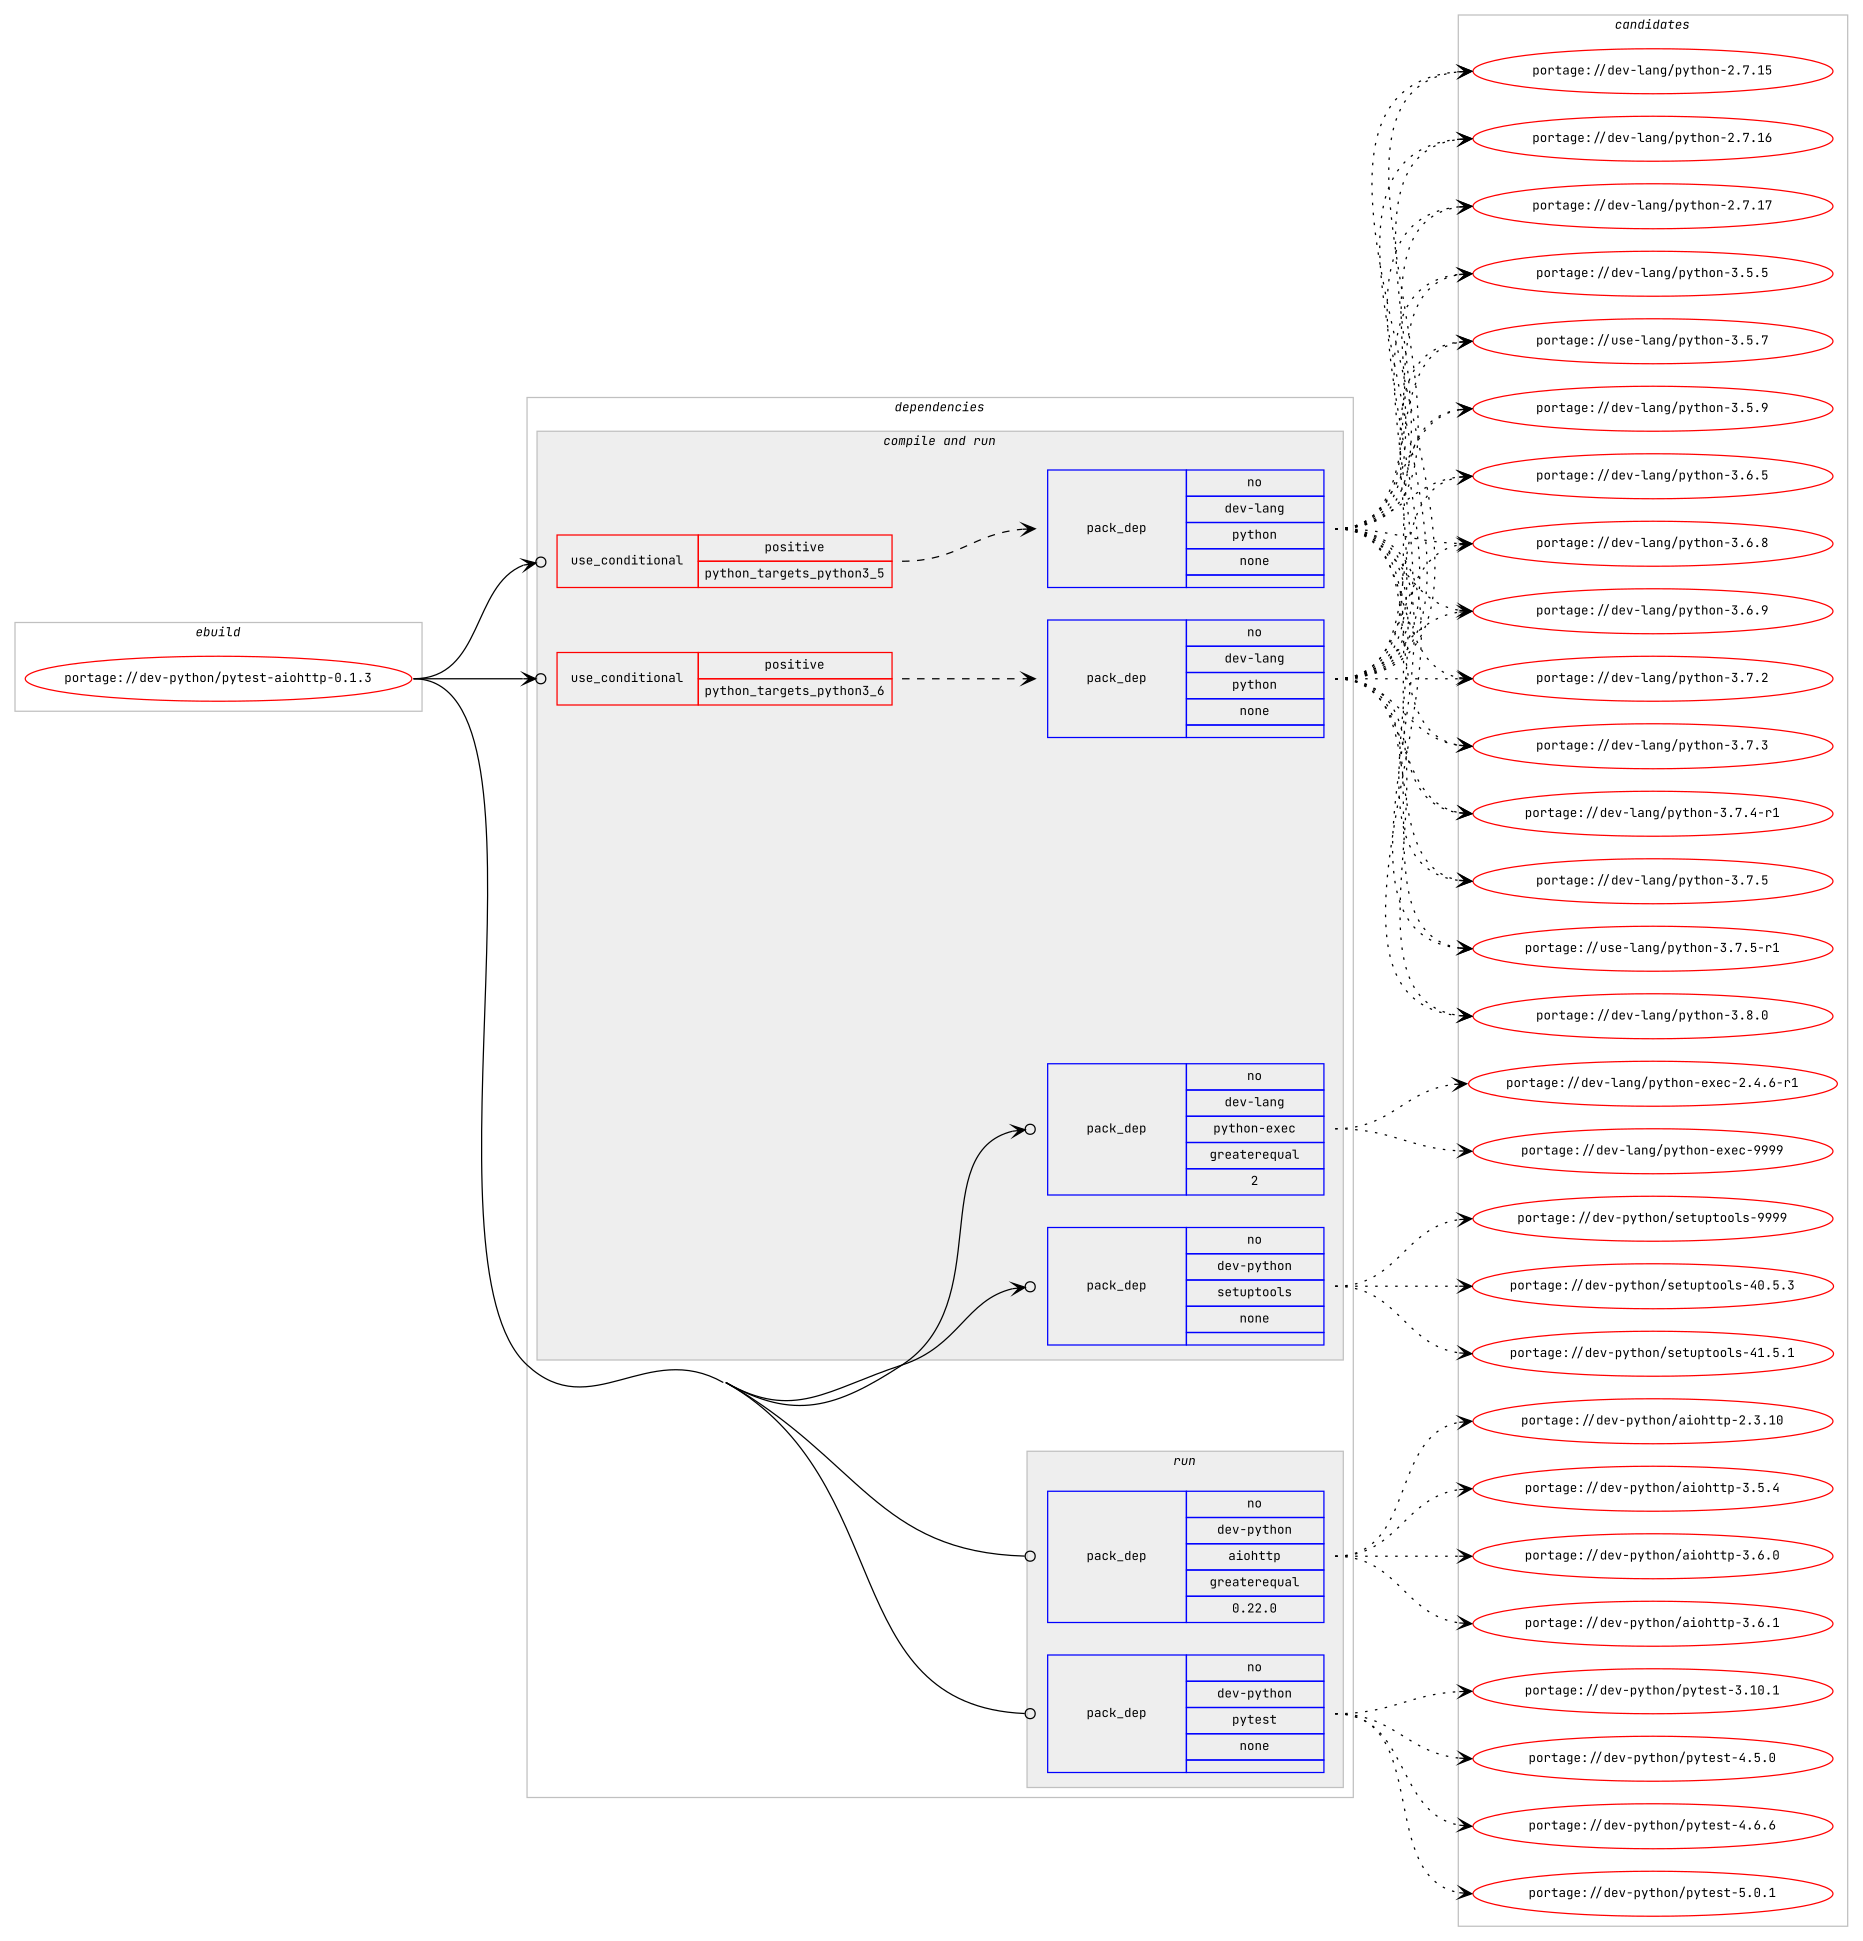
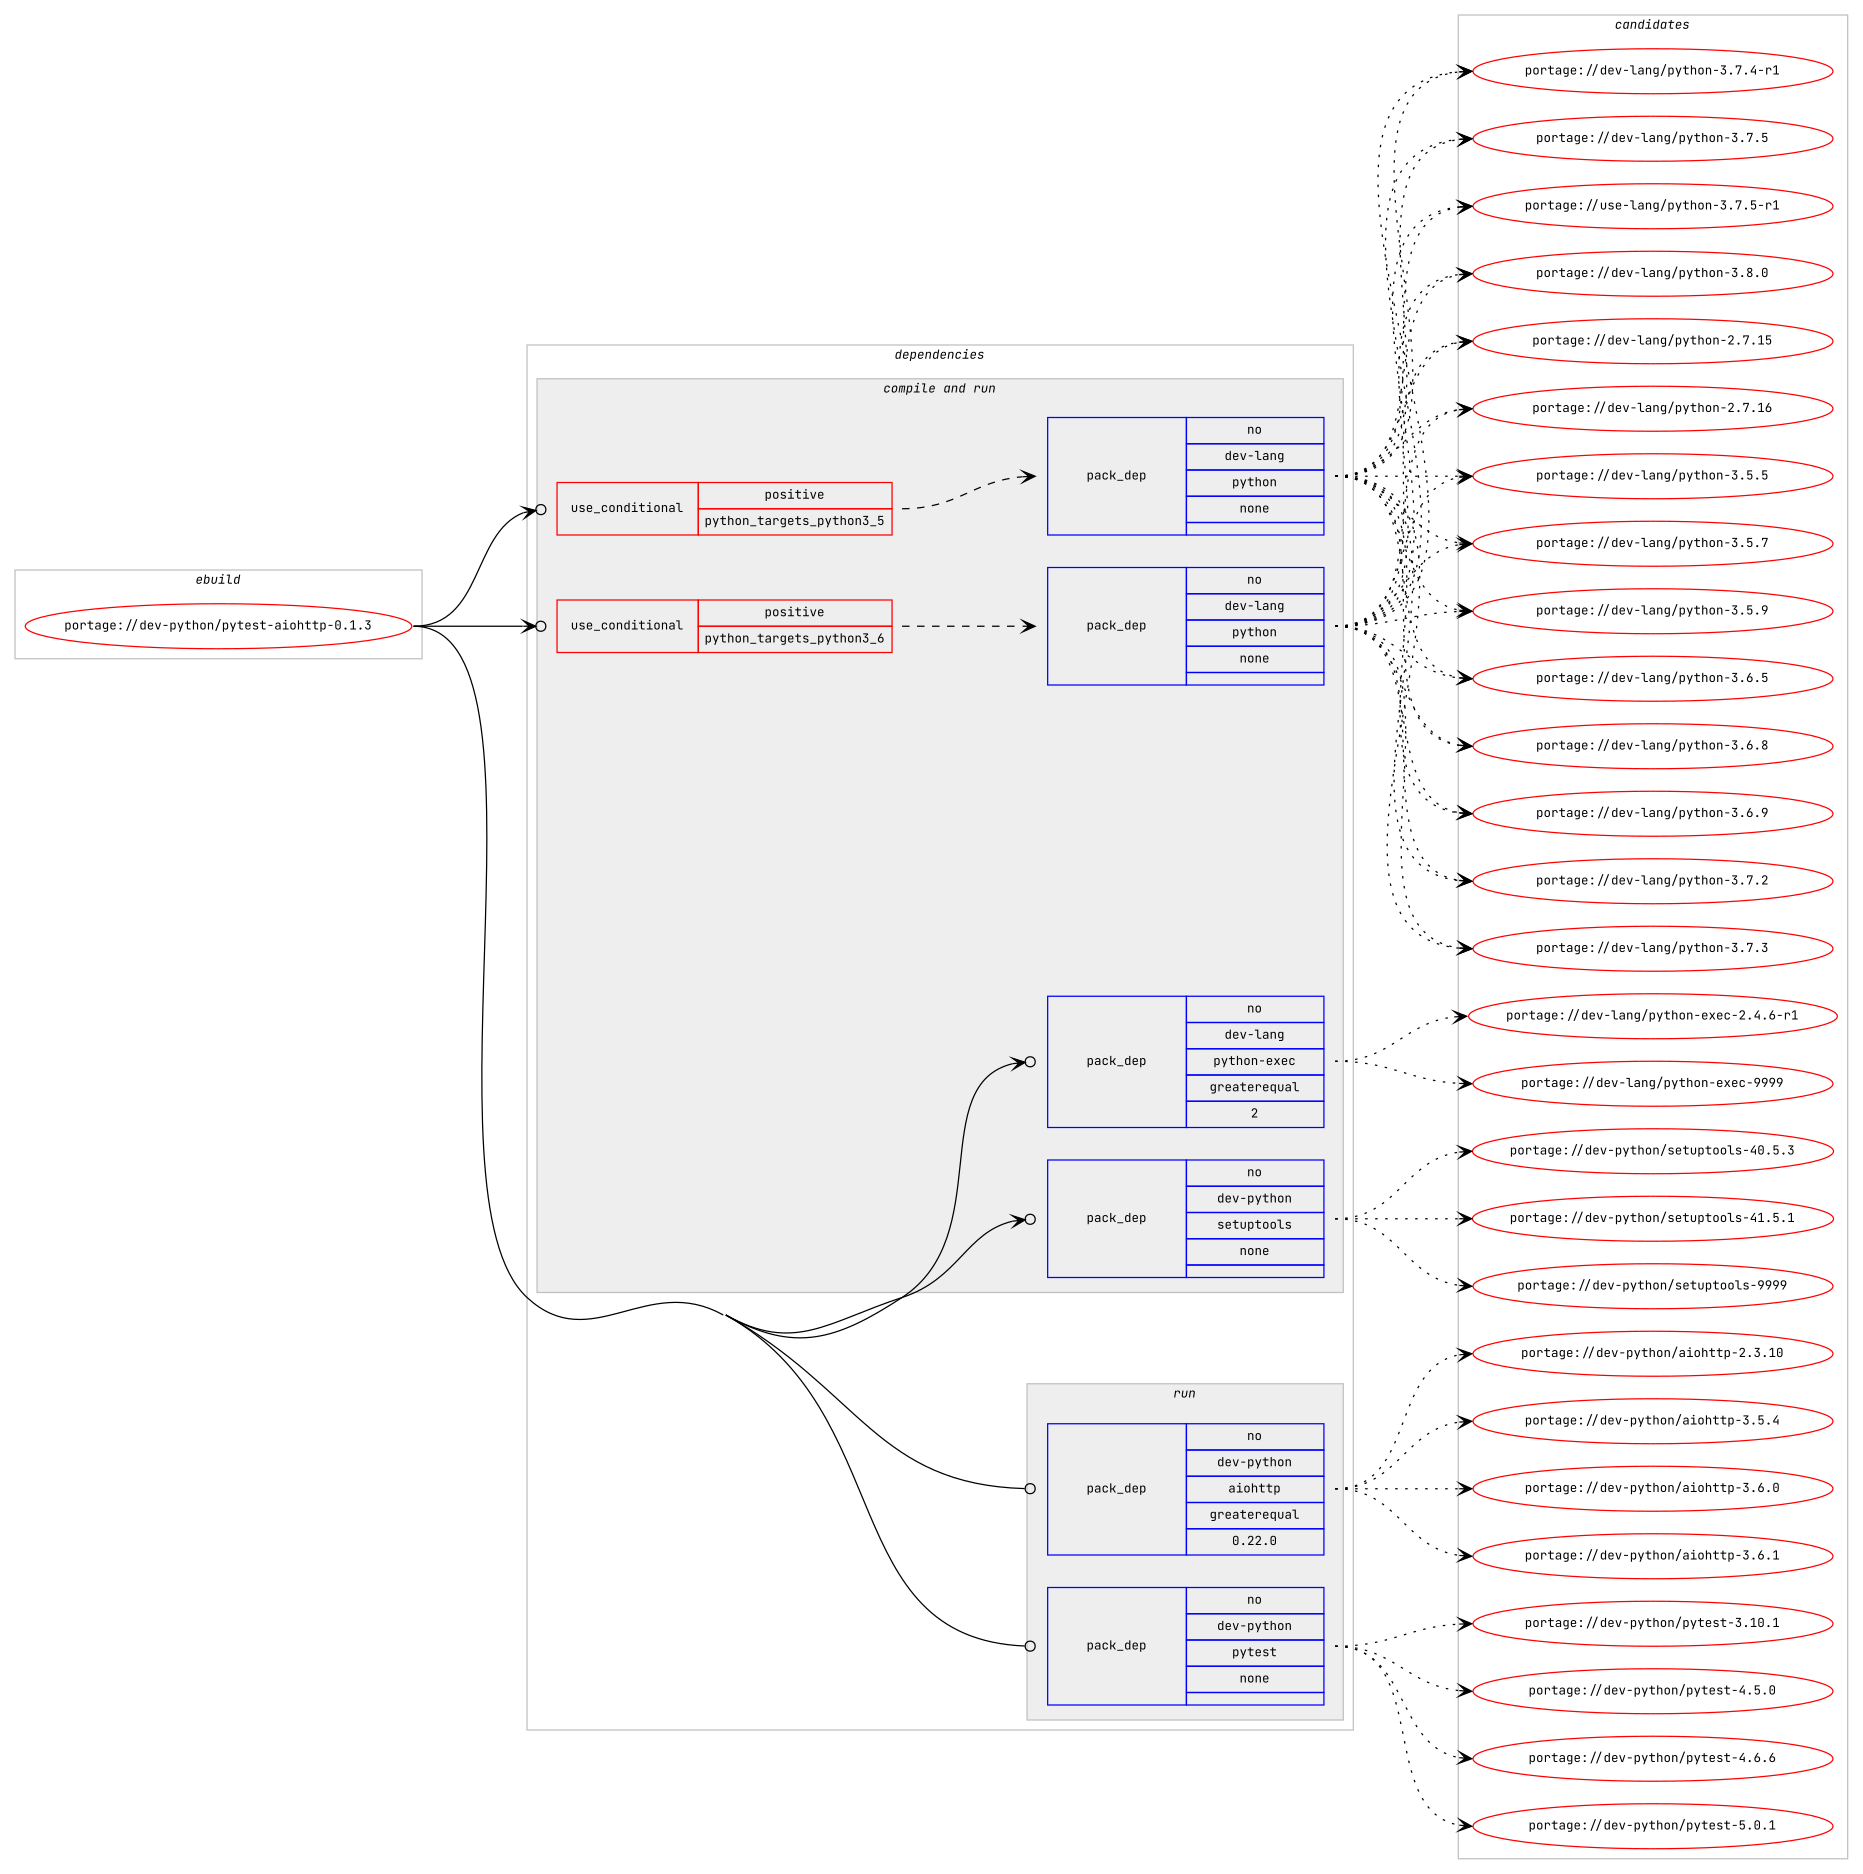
node "portage://dev-lang/python-2.7.17": removed
node "portage://use-lang/python-3.5.7": label "portage://use-lang/python-3.5.7" -> "portage://dev-lang/python-3.5.7"
